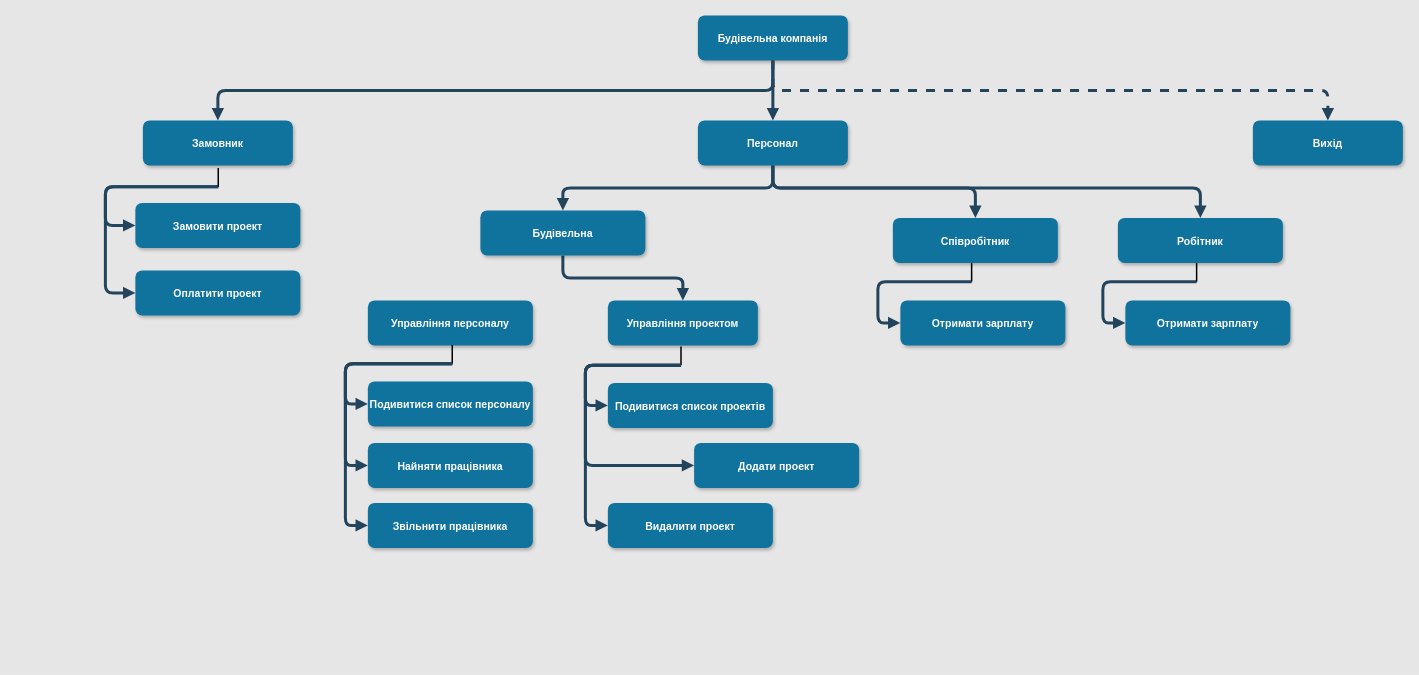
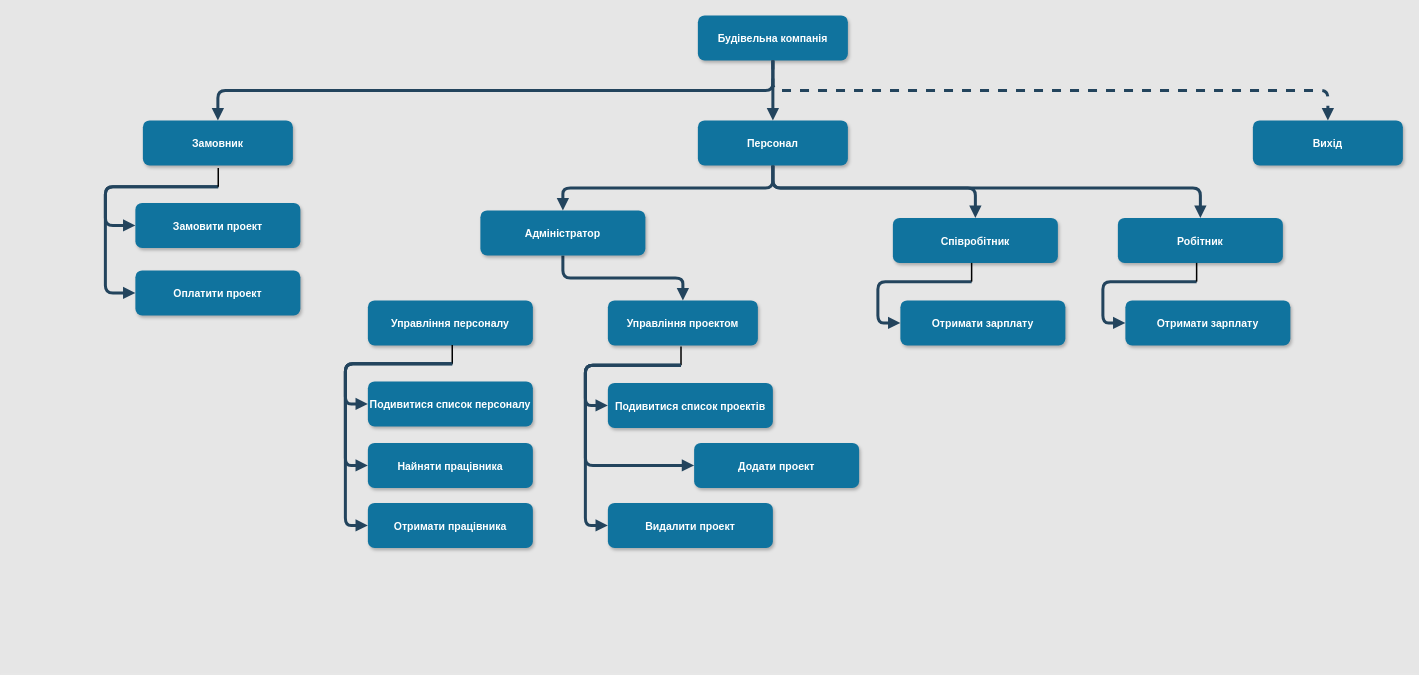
node "Будівельна": label "Будівельна" -> "Адміністратор"
node "Звільнити працівника": label "Звільнити працівника" -> "Отримати працівника"
